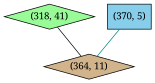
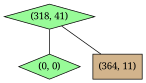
node "(370, 5)": removed
node "(0, 0)": added
node "(364, 11)": shape diamond -> box
